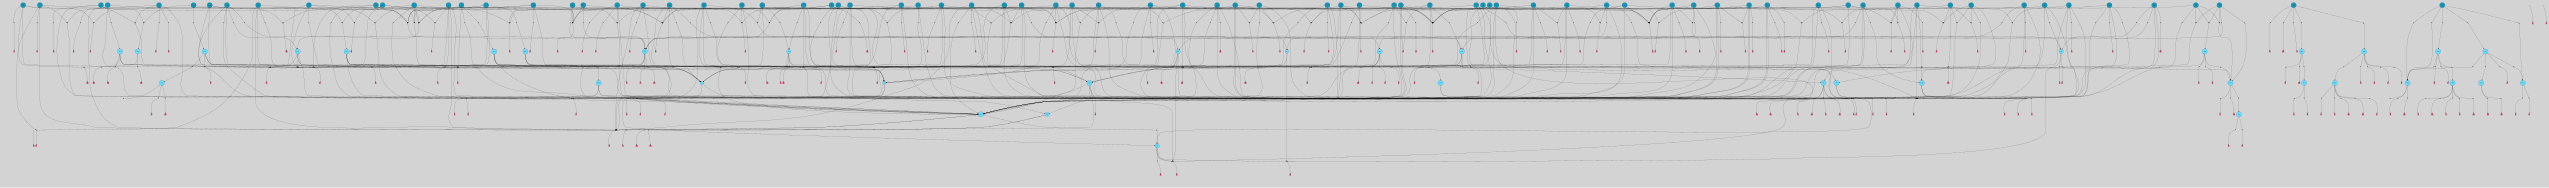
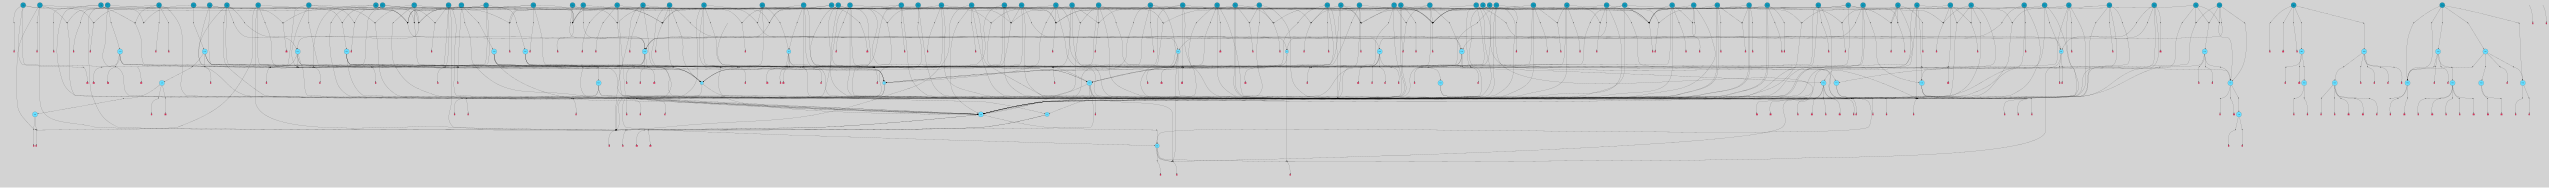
node "T708": removed
node "T321": removed
node "T322": added
